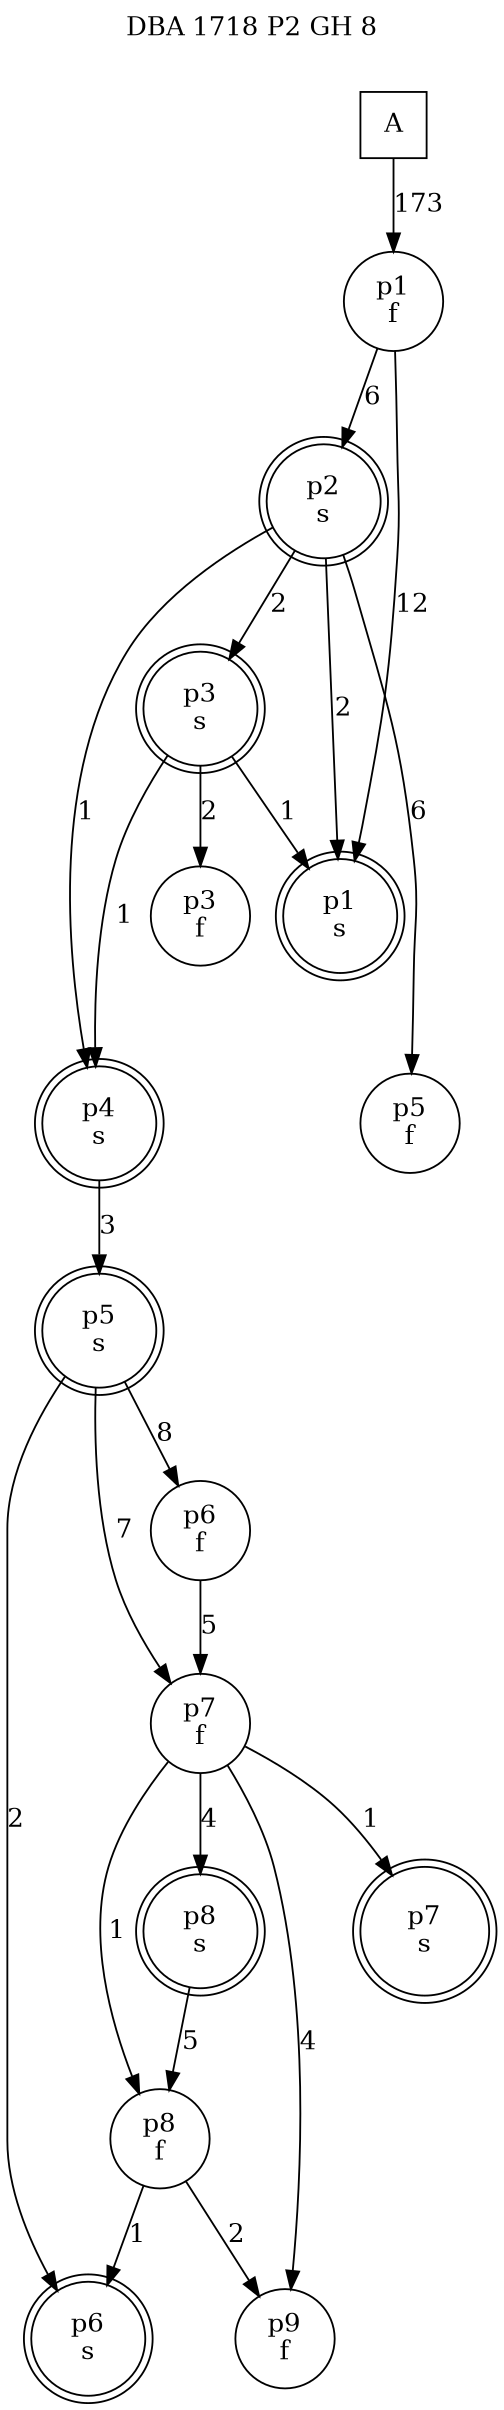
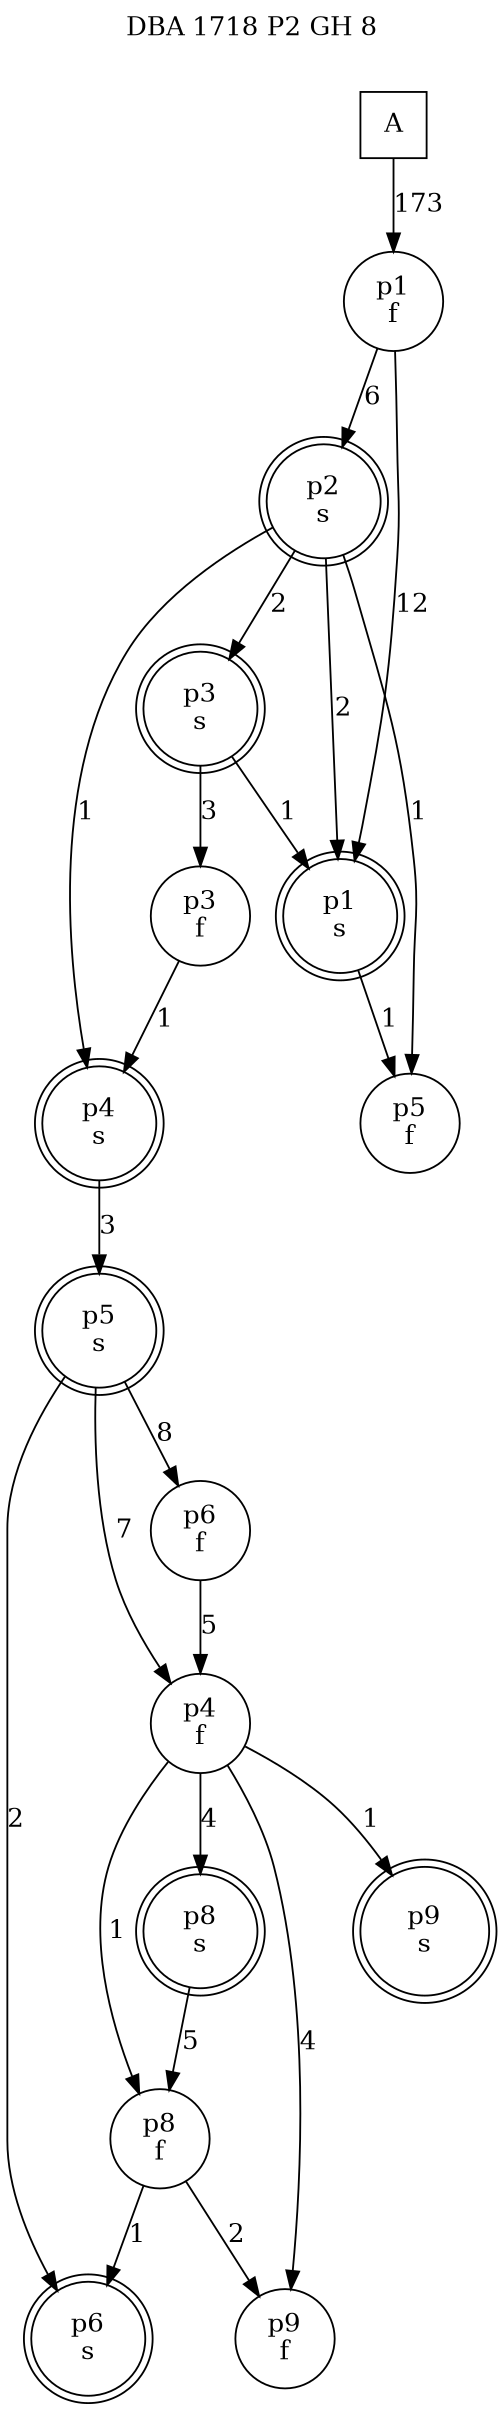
edge "p3 s" -> "p3 f": label "2" -> "3"
edge "p2 s" -> "p5 f": label "6" -> "1"
edge "p3 s" -> "p4 s": now "p3 f" -> "p4 s"
edge "p1 s" -> "p5 f": added, label "1"
node "p7 f": label "p7 f" -> "p4 f"
node "p7 s": label "p7 s" -> "p9 s"
